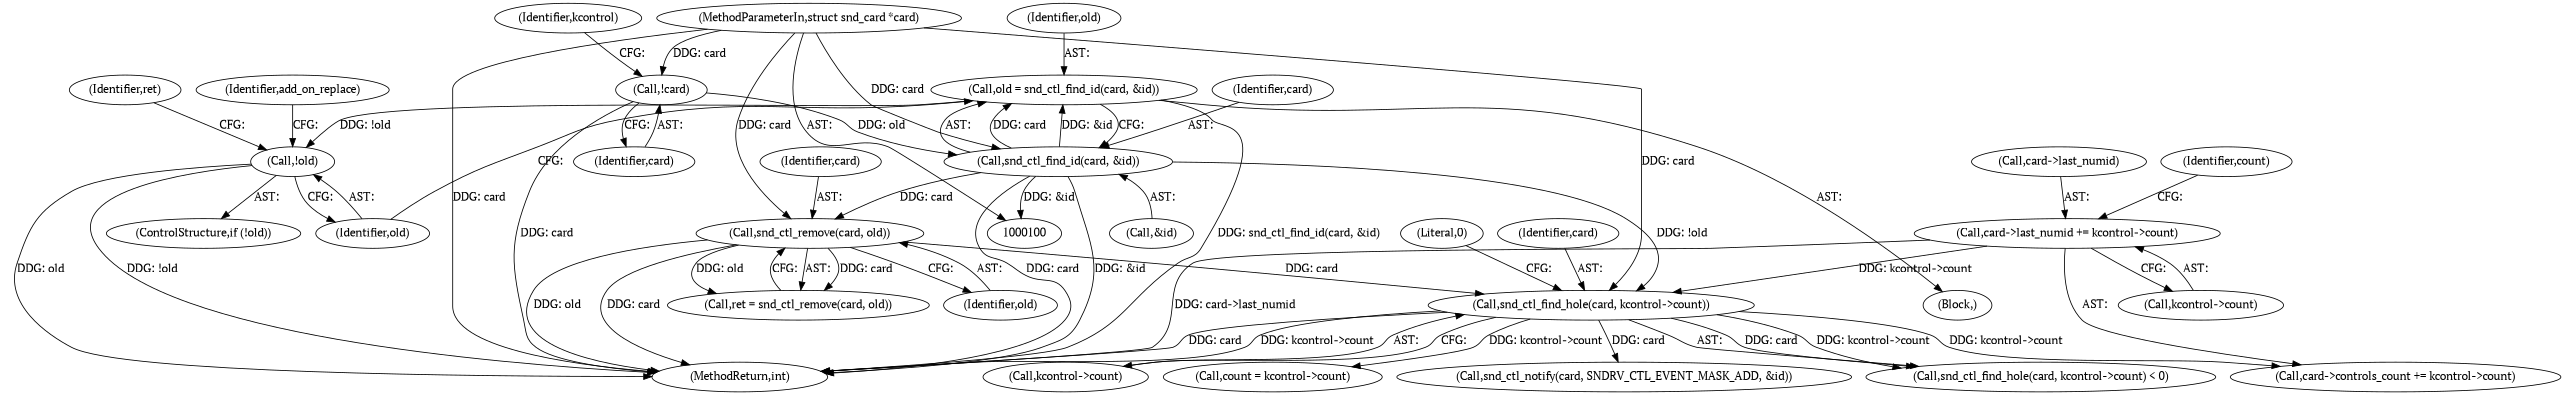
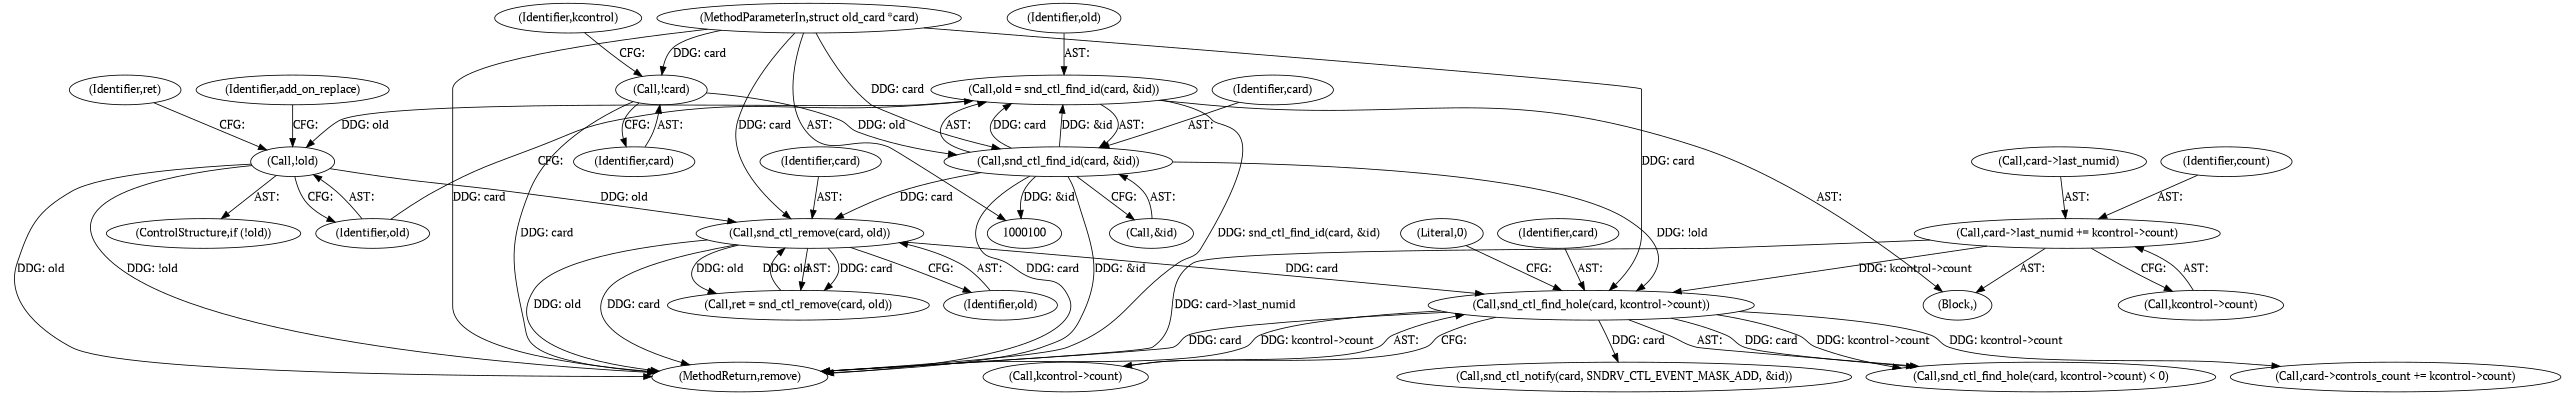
node "(MethodParameterIn,struct snd_card *card)": label "(MethodParameterIn,struct snd_card *card)" -> "(MethodParameterIn,struct old_card *card)"
edge "(Call,old = snd_ctl_find_id(card, &id))" -> "(Call,!old)": label "DDG: !old" -> "DDG: old"
edge "(Call,old = snd_ctl_find_id(card, &id))" -> "(Call,snd_ctl_find_id(card, &id))": label "CFG: " -> "AST: "
edge "(Call,!old)" -> "(Call,snd_ctl_remove(card, old))": added, label "DDG: old"
edge "(Call,snd_ctl_find_id(card, &id))" -> "(Call,&id)": added, label "CFG:"
edge "(Identifier,count)" -> "(Call,card->last_numid += kcontrol->count)": label "CFG: " -> "AST: "
edge "(Call,ret = snd_ctl_remove(card, old))" -> "(Call,snd_ctl_remove(card, old))": label "CFG: " -> "DDG: old"
edge "(Call,card->last_numid += kcontrol->count)" -> "(Call,card->controls_count += kcontrol->count)": now "(Call,card->last_numid += kcontrol->count)" -> "(Block,)"
node "(MethodReturn,int)": label "(MethodReturn,int)" -> "(MethodReturn,remove)"
node "(Call,count = kcontrol->count)": removed
